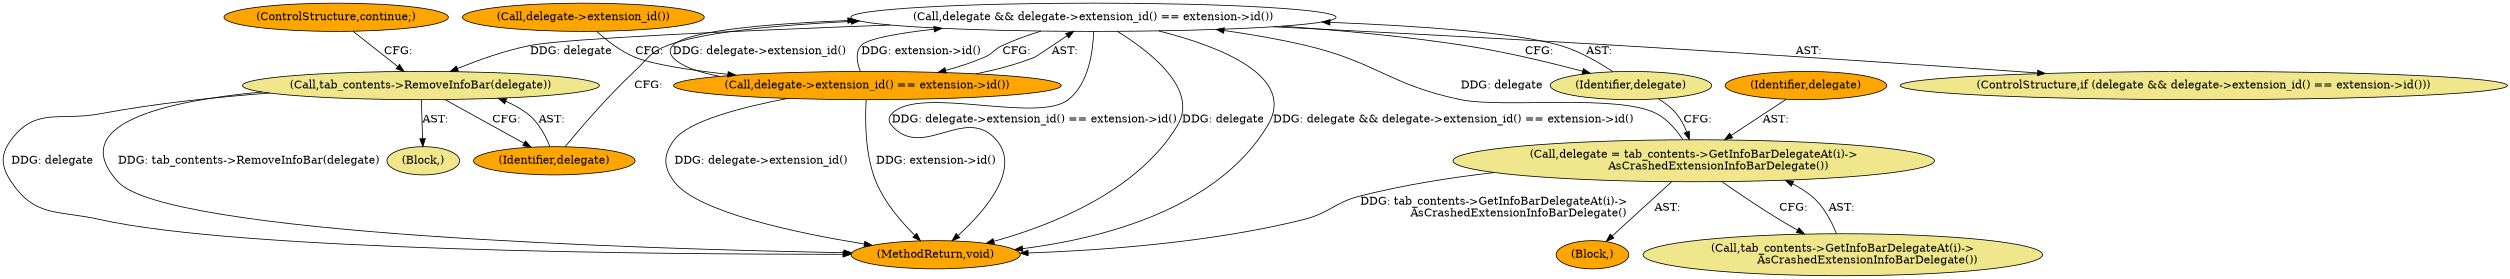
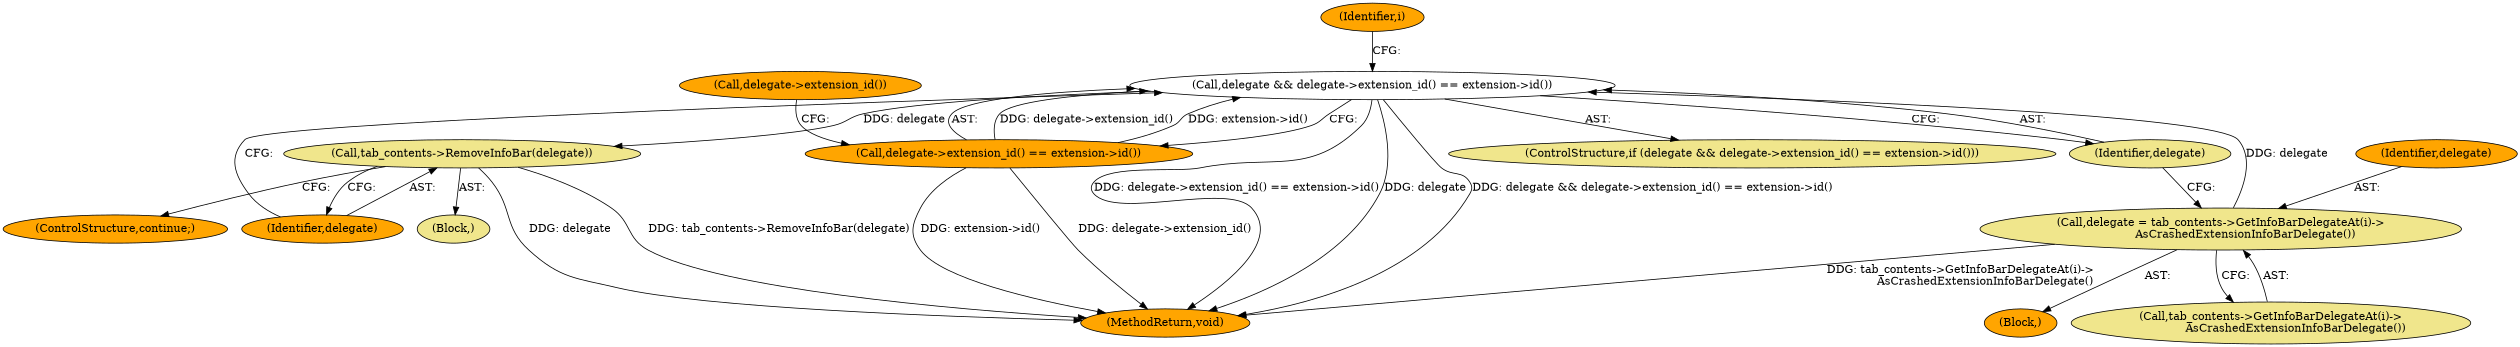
node "(Identifier,i)": added
edge "(ControlStructure,continue;)" -> "(Call,tab_contents->RemoveInfoBar(delegate))": reversed
